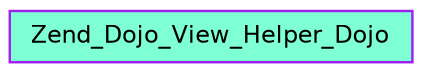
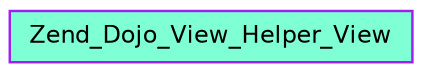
node "Zend_Dojo_View_Helper_Dojo": label "Zend_Dojo_View_Helper_Dojo" -> "Zend_Dojo_View_Helper_View"
